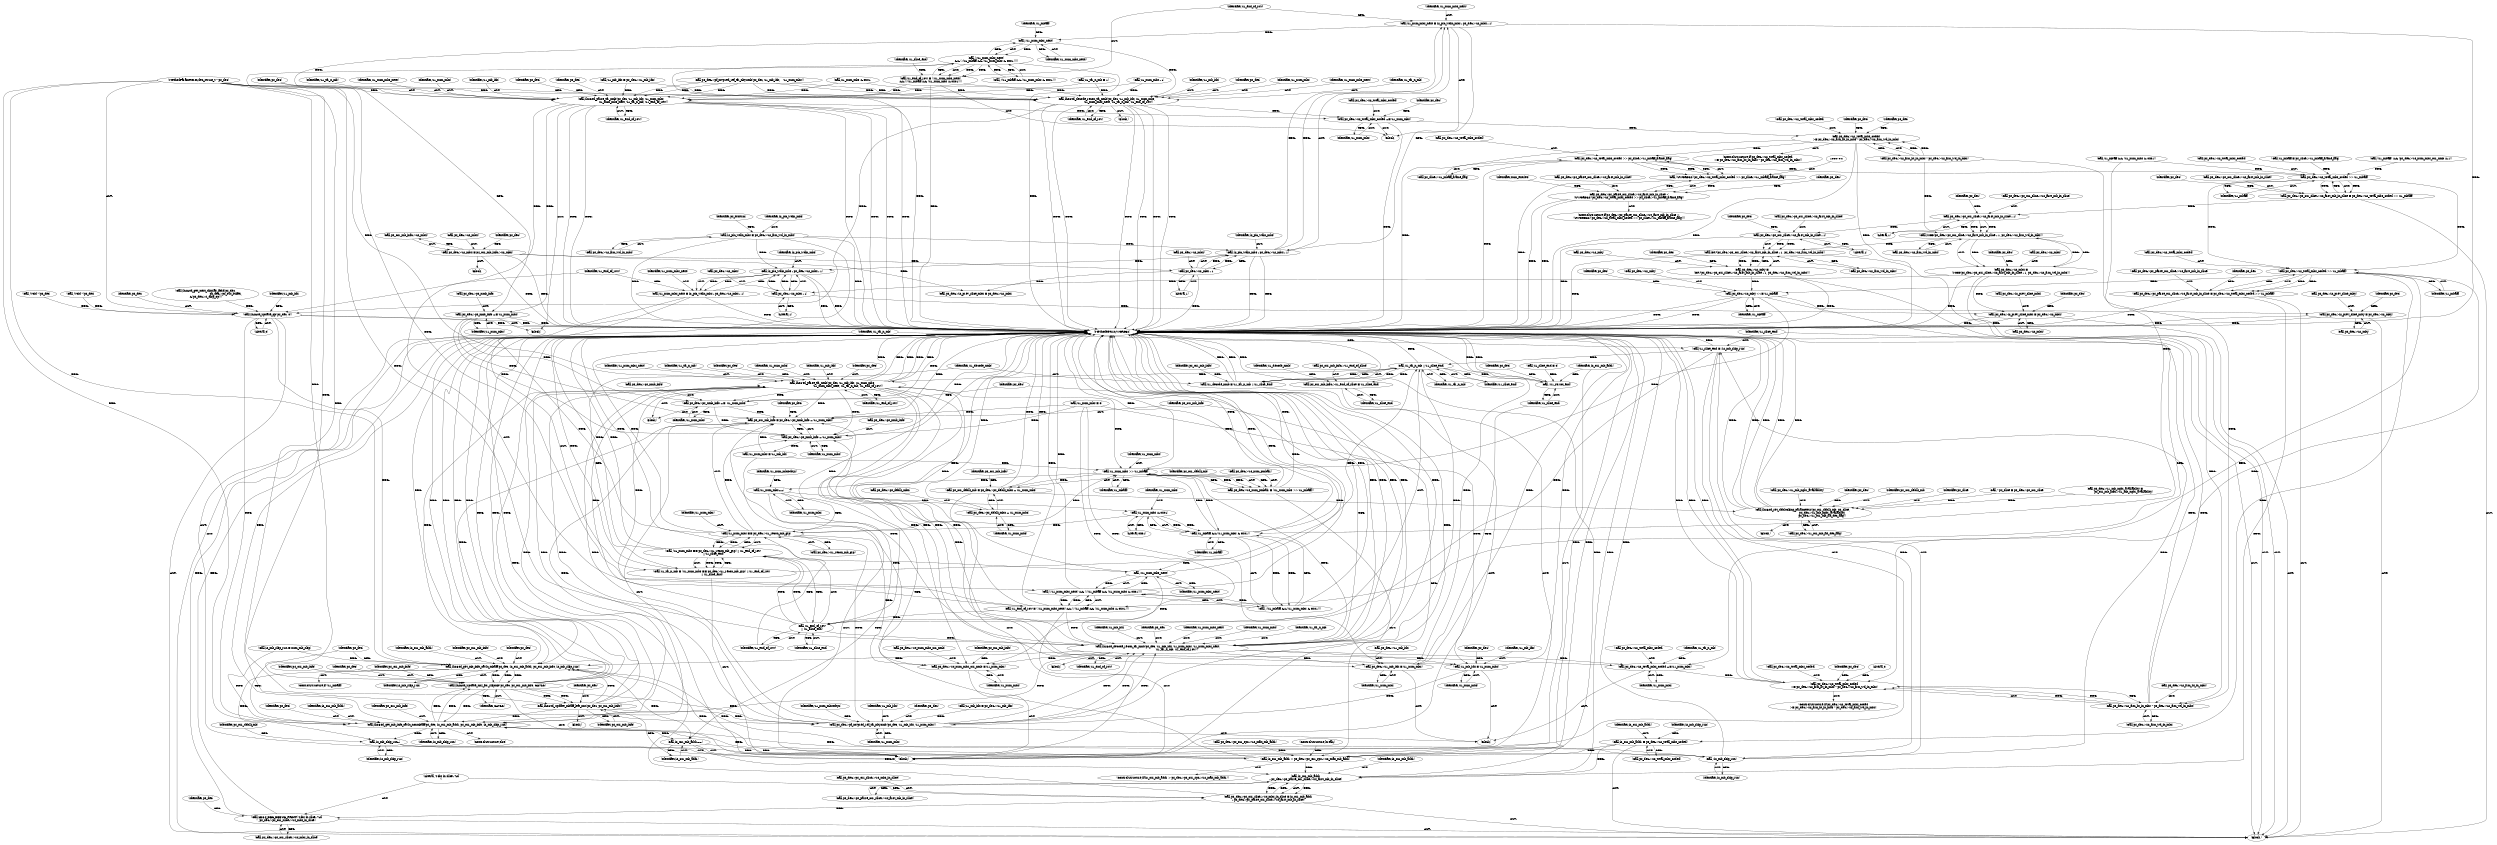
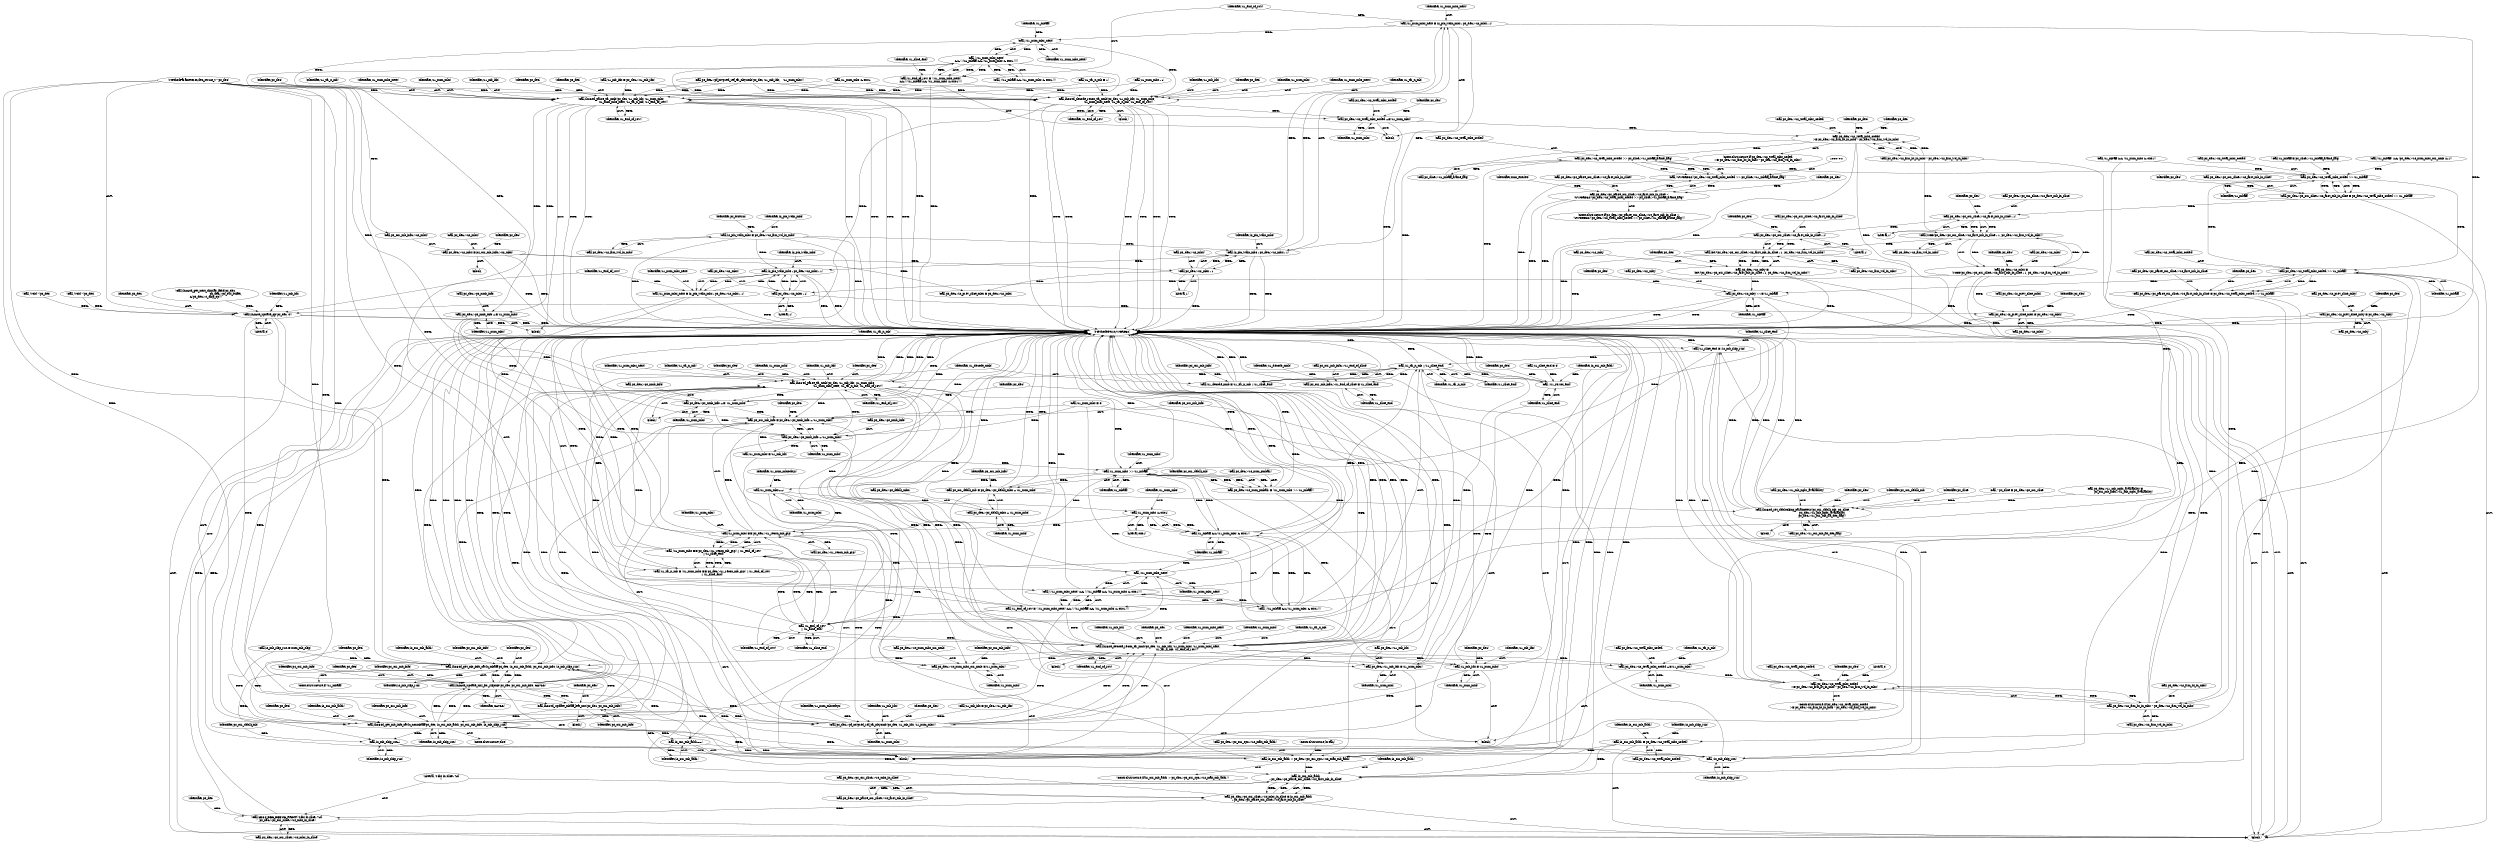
edge "(Call,ps_dec->u2_mbx = ps_cur_mb_info->u2_mbx)" -> "(Call,ps_cur_mb_info->u2_mbx)": now "(MethodParameterIn,dec_struct_t * ps_dec)" -> "(Call,ps_cur_mb_info->u2_mbx)"
edge "(Call,ps_dec->u2_mby <<= u1_mbaff)" -> "(Call,ps_dec->i2_prev_slice_mby = ps_dec->u2_mby)": removed, label "DDG:"
edge "(Call,u1_slice_end = !i2_mb_skip_run)" -> "(MethodReturn,WORD32)": reversed
edge "(Call,u1_num_mbs = 0)" -> "(Call,ps_dec->u4_num_mbs_cur_nmb = u1_num_mbs)": removed, label "DDG:"
edge "(Call,ps_dec->ps_cur_sps->u2_max_mb_addr)" -> "(Call,i2_cur_mb_addr > ps_dec->ps_cur_sps->u2_max_mb_addr)": label "DDG: " -> "AST: "
